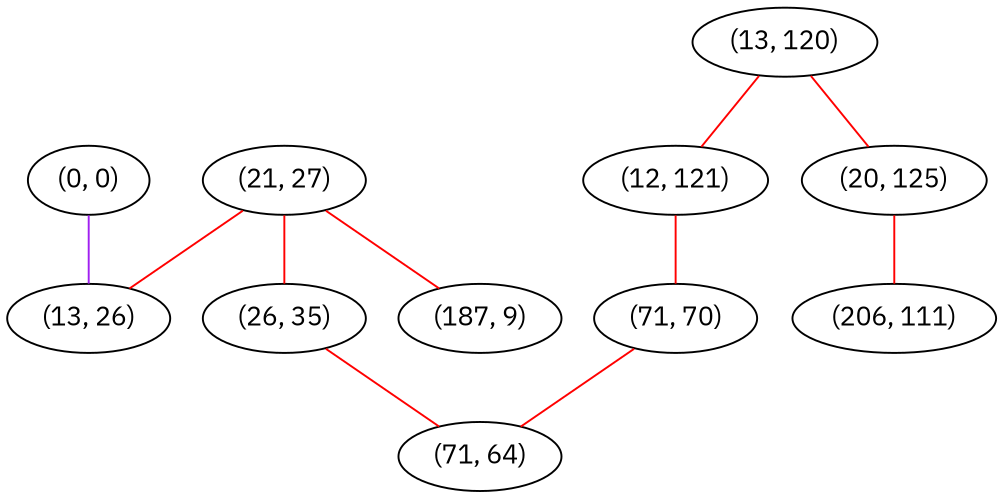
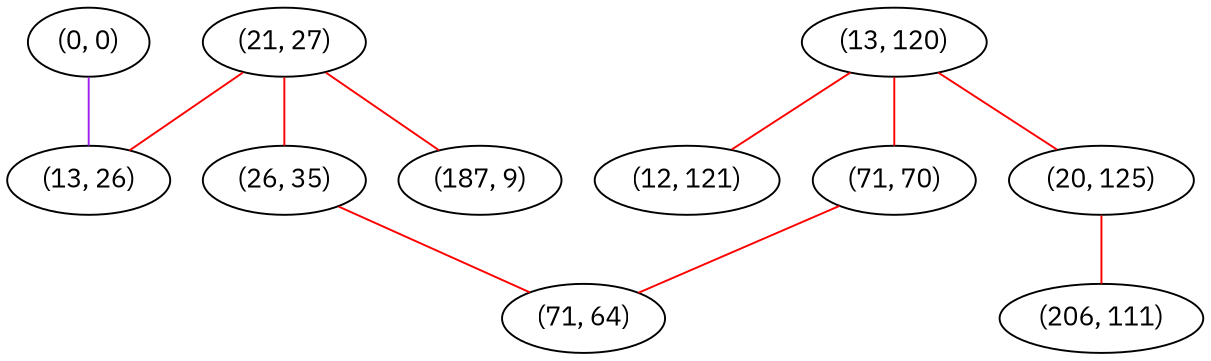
edge "(12, 121)" -- "(71, 70)": now "(13, 120)" -- "(71, 70)"
